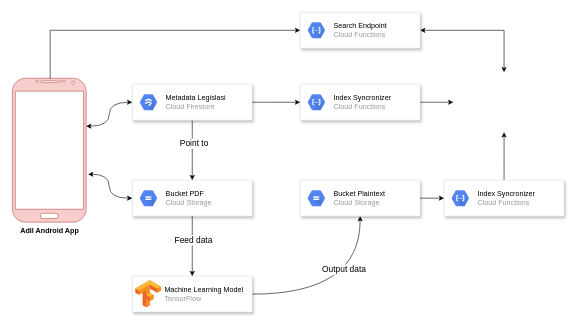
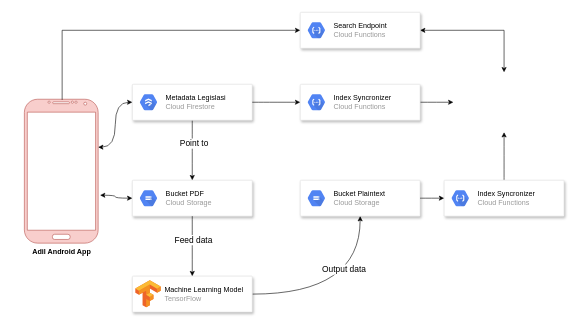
node "Adil Android App": moved (49, 150) -> (61, 171)
